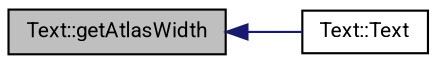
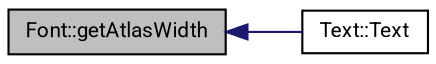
node "Text::getAtlasWidth": label "Text::getAtlasWidth" -> "Font::getAtlasWidth"
